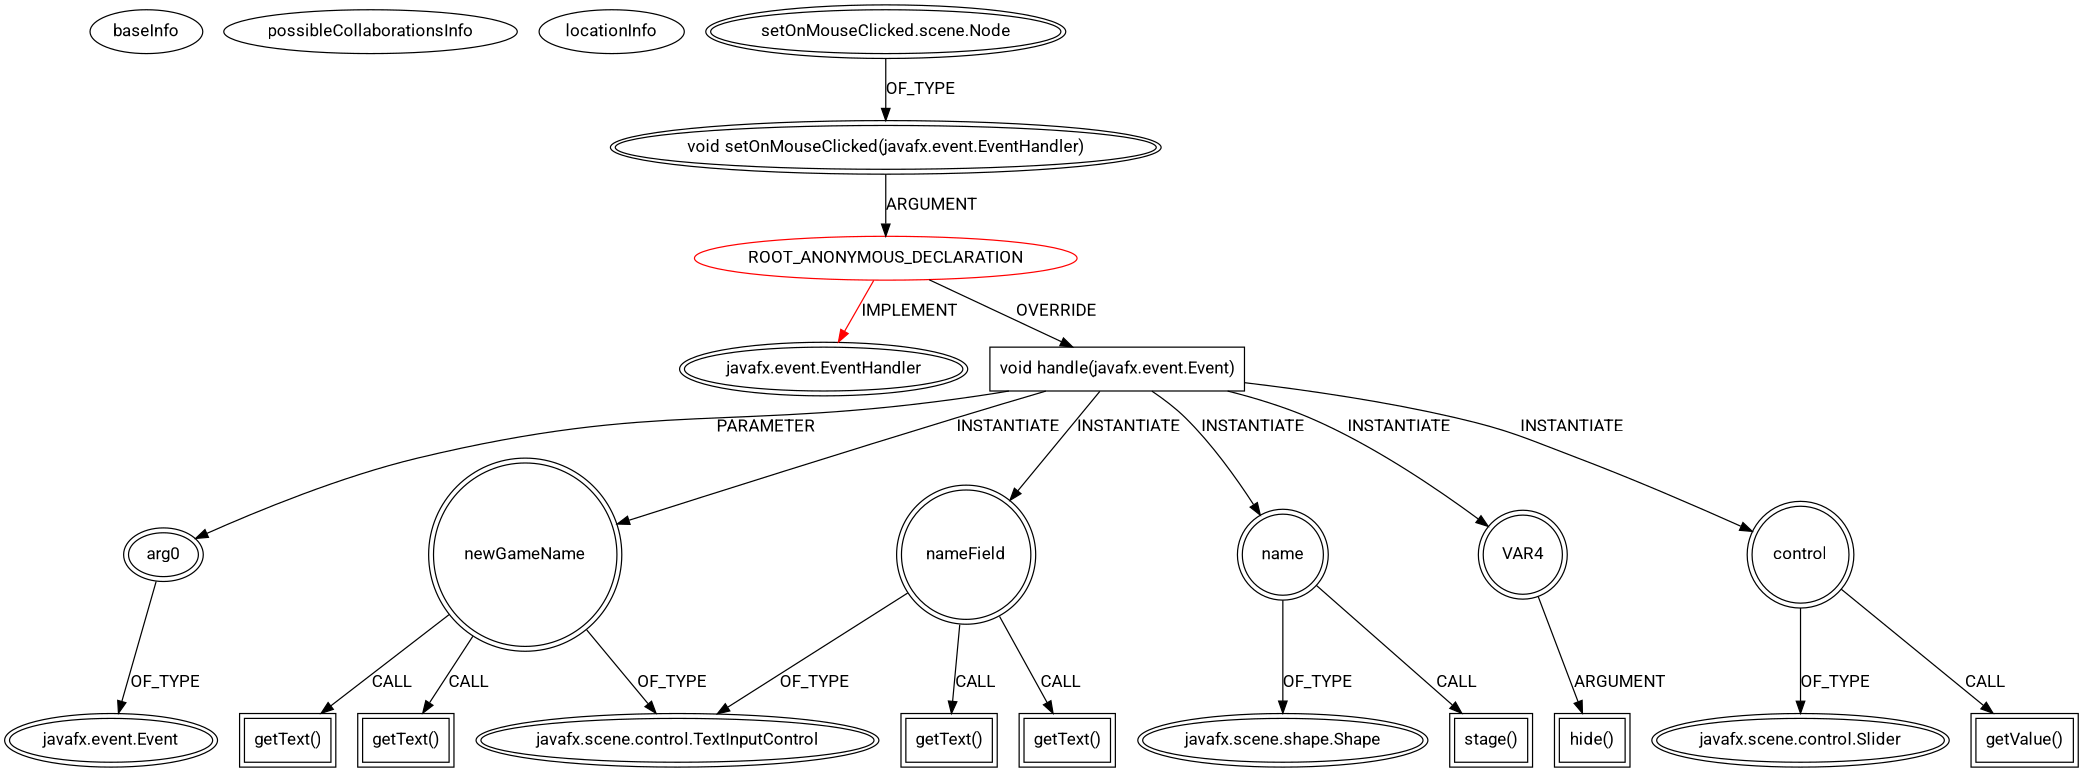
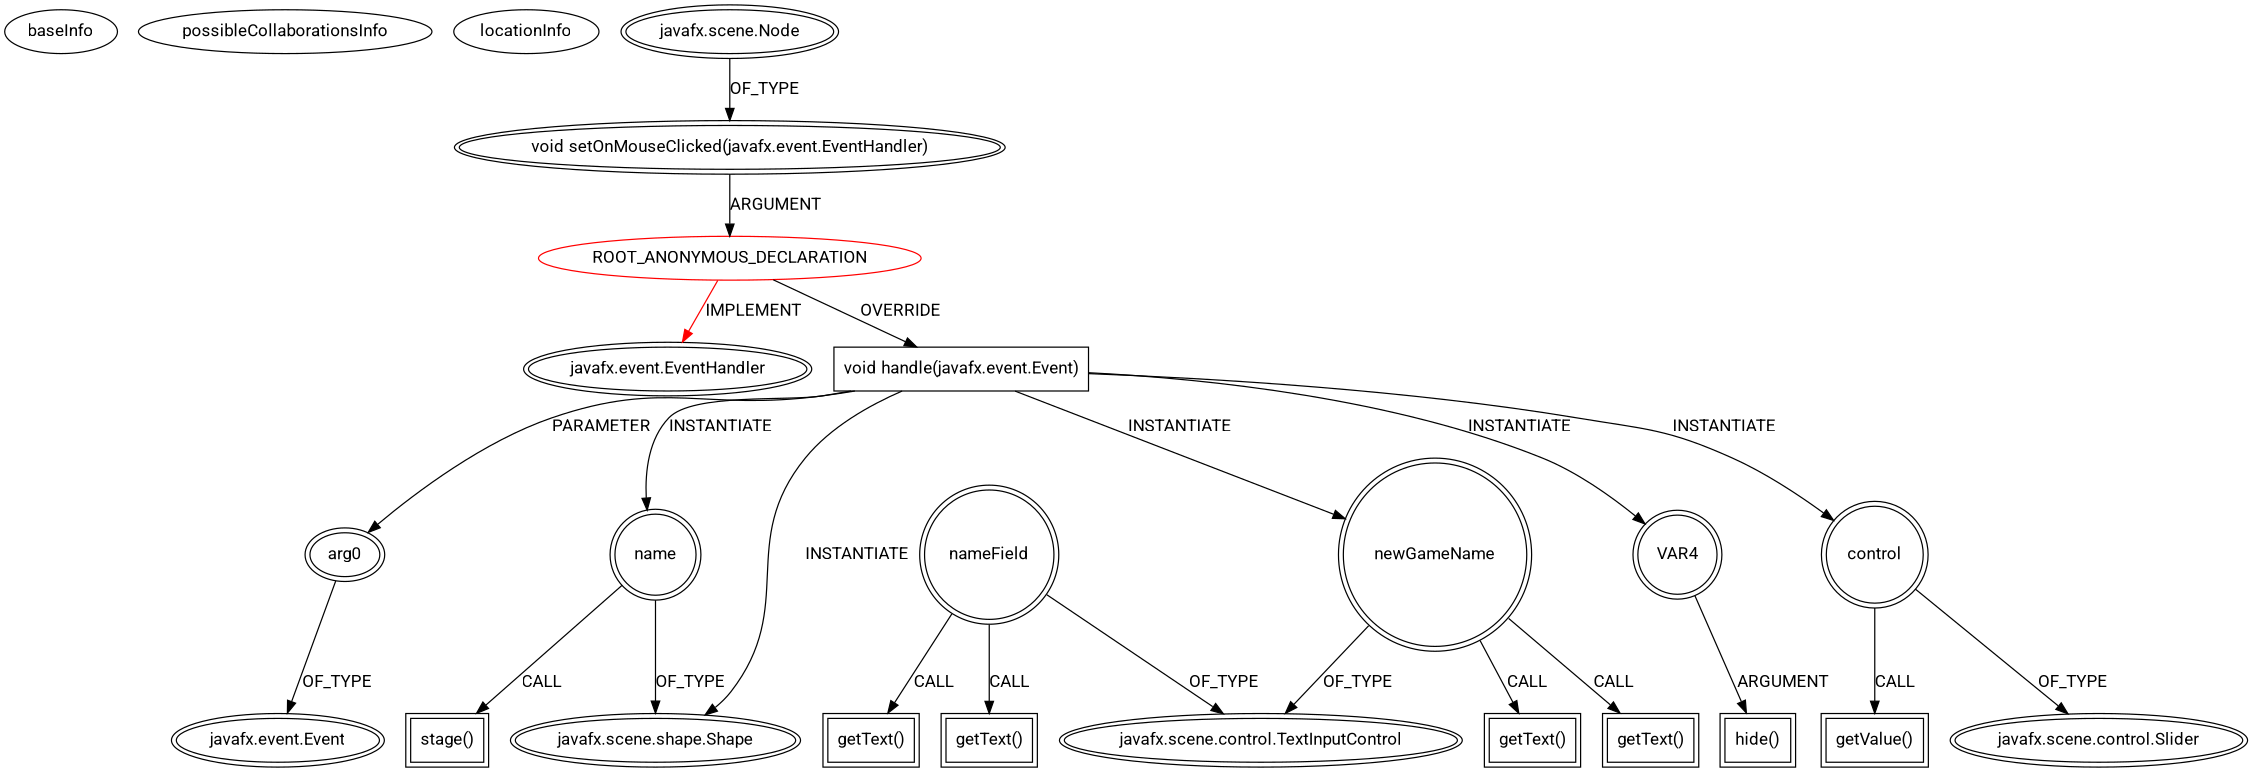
node "setOnMouseClicked.scene.Node": label "setOnMouseClicked.scene.Node" -> "javafx.scene.Node"
edge "void handle(javafx.event.Event)" -> "nameField": now "void handle(javafx.event.Event)" -> "javafx.scene.shape.Shape"
